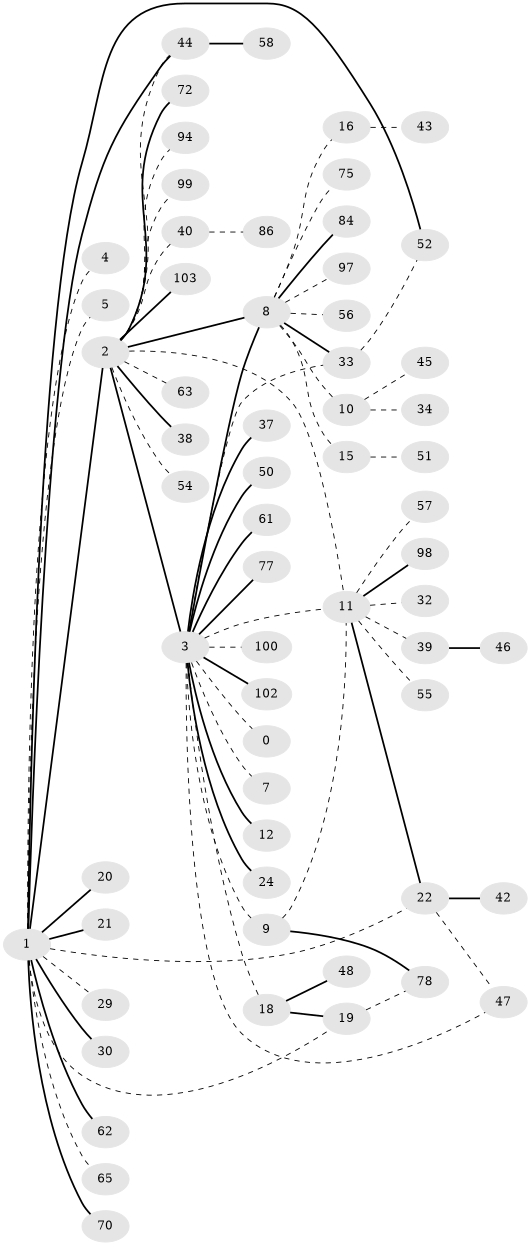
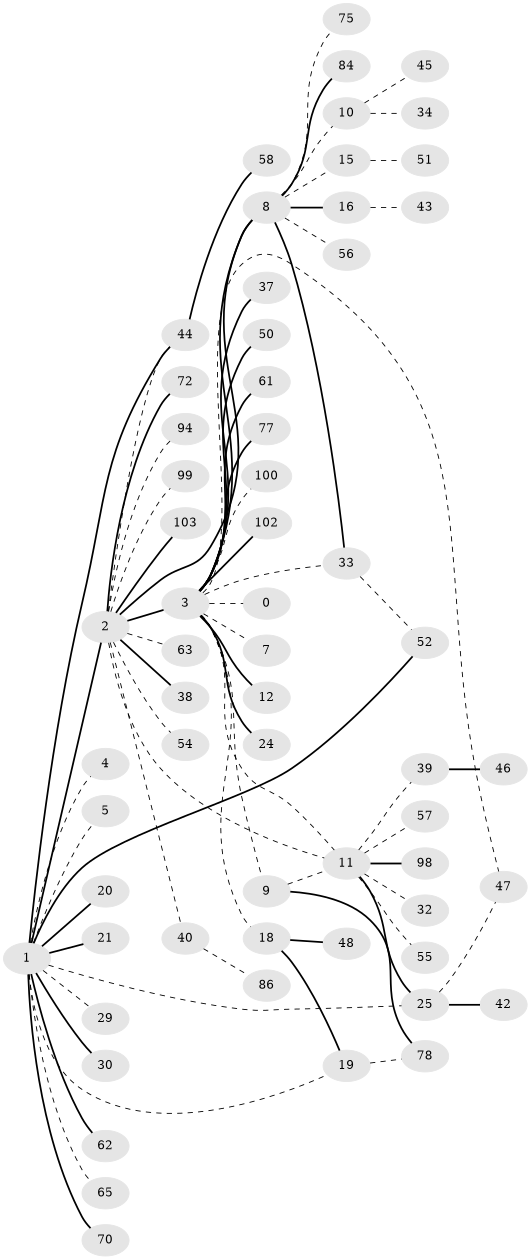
edge "16" -- "8": style dashed -> bold
node "97": removed
node "22": label "22" -> "25"
